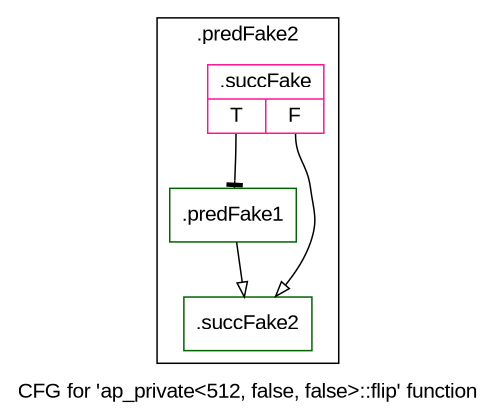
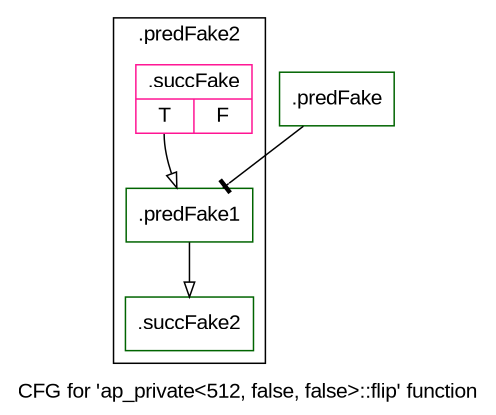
node ".predFake": added
edge ".succFake" -> ".predFake1": arrowhead tee -> onormal
edge ".succFake" -> ".succFake2": removed
